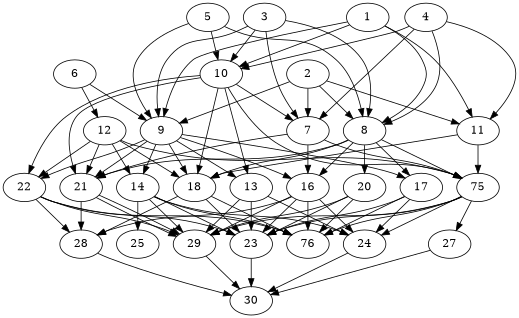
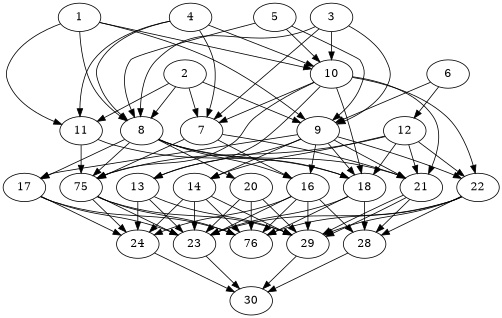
node "25": removed
node "27": removed
